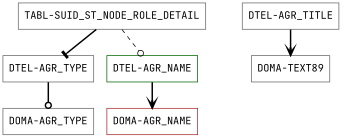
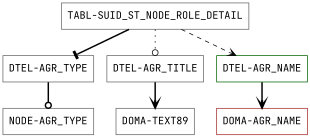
edge "TABL-SUID_ST_NODE_ROLE_DETAIL" -> "DTEL-AGR_NAME": arrowhead odot -> vee
edge "TABL-SUID_ST_NODE_ROLE_DETAIL" -> "DTEL-AGR_TITLE": added
node "DOMA-AGR_TYPE": label "DOMA-AGR_TYPE" -> "NODE-AGR_TYPE"
